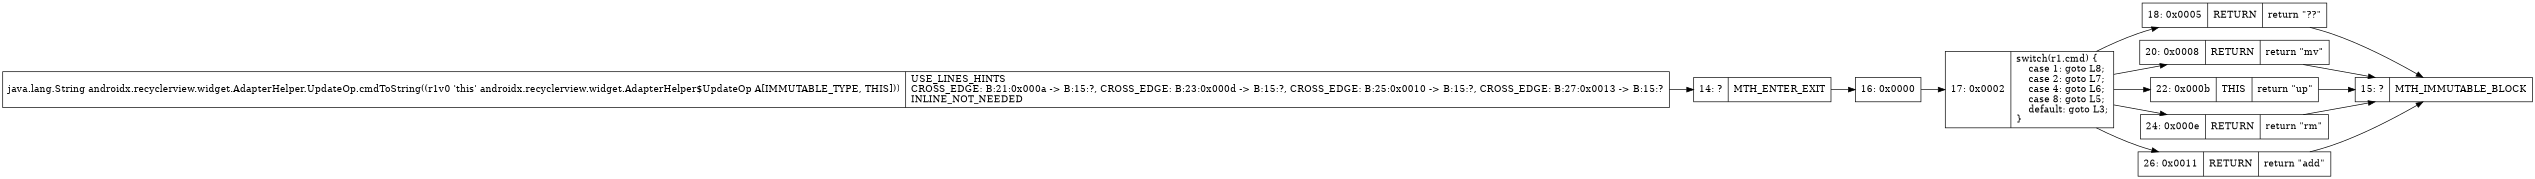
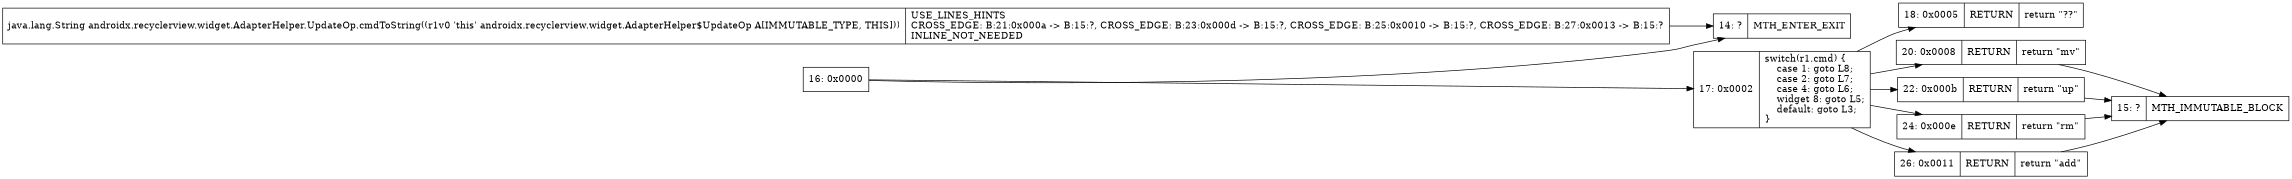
edge "18: 0x0005" -> "15: ?": removed
node "22: 0x000b": text "THIS" -> "RETURN"
edge "14: ?" -> "16: 0x0000": reversed
node "17: 0x0002": text "case 8: goto L5;" -> "widget 8: goto L5;"
